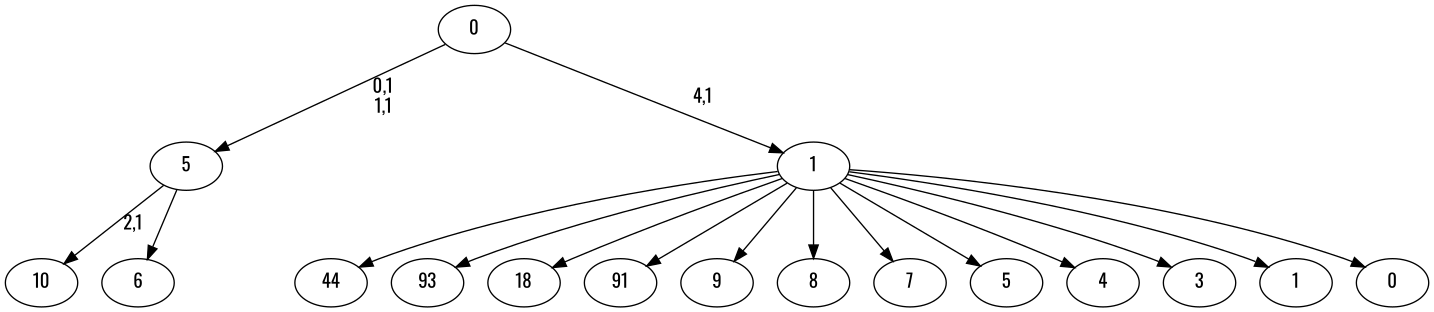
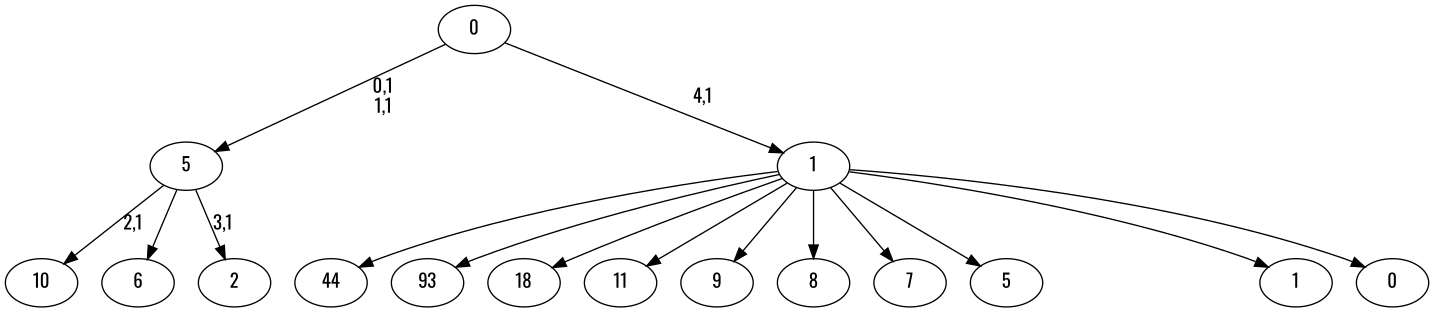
node "2": added
node "91": label "91" -> "11"
node "4": removed
node "3": removed
